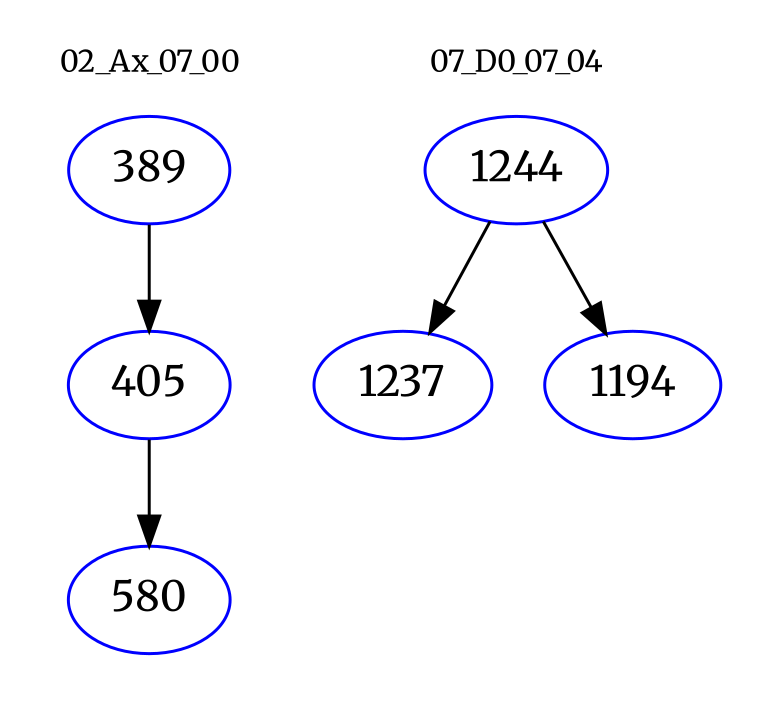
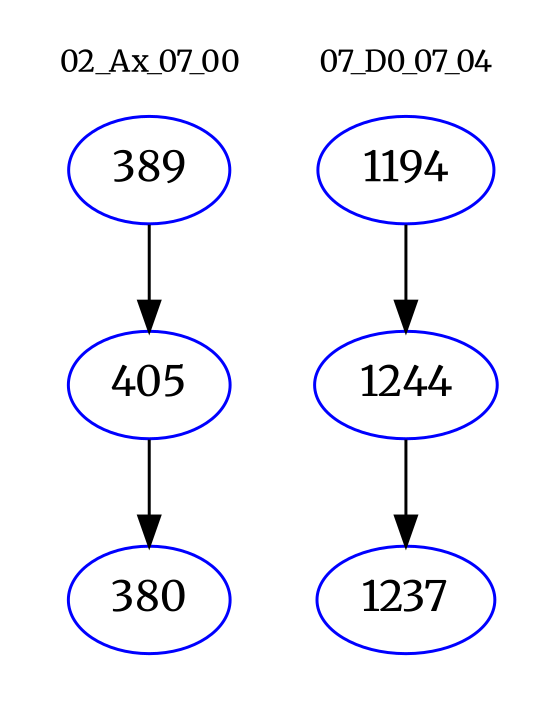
edge "1244" -> "1194": reversed
node "580": label "580" -> "380"
